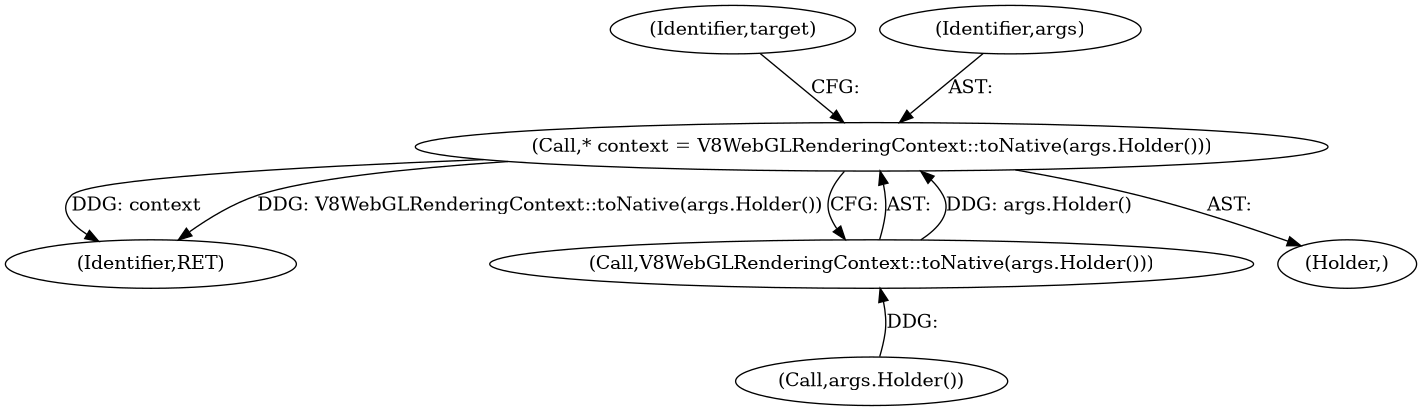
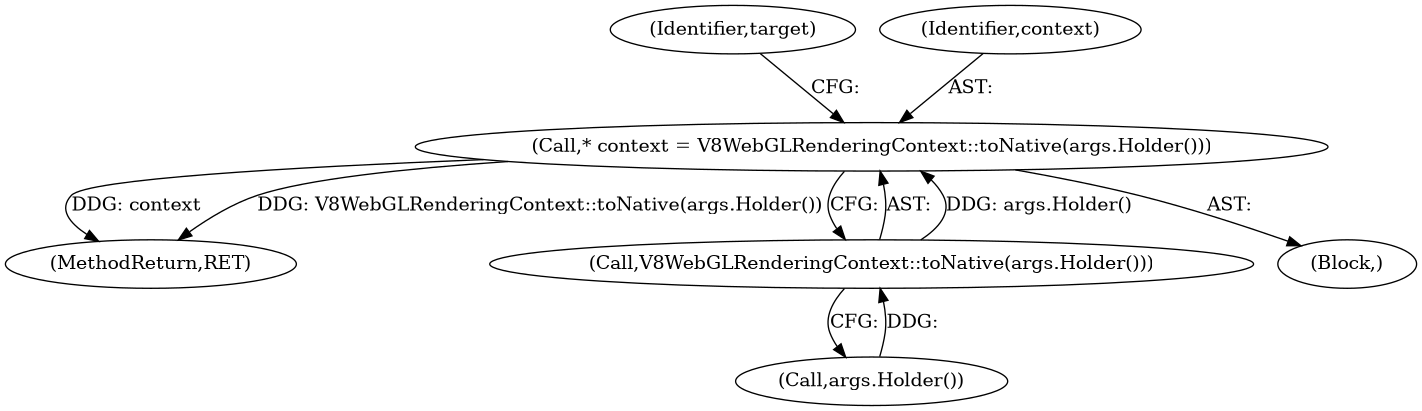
node "(Identifier,args)": label "(Identifier,args)" -> "(Identifier,context)"
node "(Identifier,RET)": label "(Identifier,RET)" -> "(MethodReturn,RET)"
node "(Holder,)": label "(Holder,)" -> "(Block,)"
edge "(Call,V8WebGLRenderingContext::toNative(args.Holder()))" -> "(Call,args.Holder())": added, label "CFG:"
